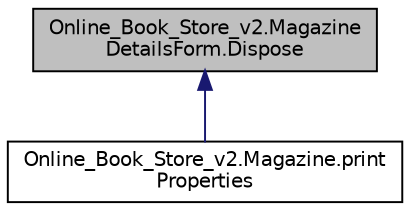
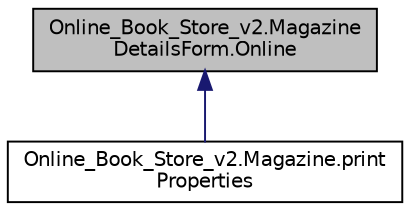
node "Online_Book_Store_v2.Magazine DetailsForm.Dispose": label "Online_Book_Store_v2.Magazine DetailsForm.Dispose" -> "Online_Book_Store_v2.Magazine DetailsForm.Online"
